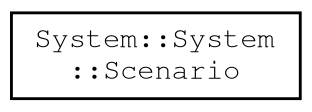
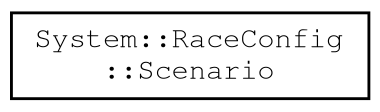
node "System::System ::Scenario": label "System::System ::Scenario" -> "System::RaceConfig ::Scenario"
